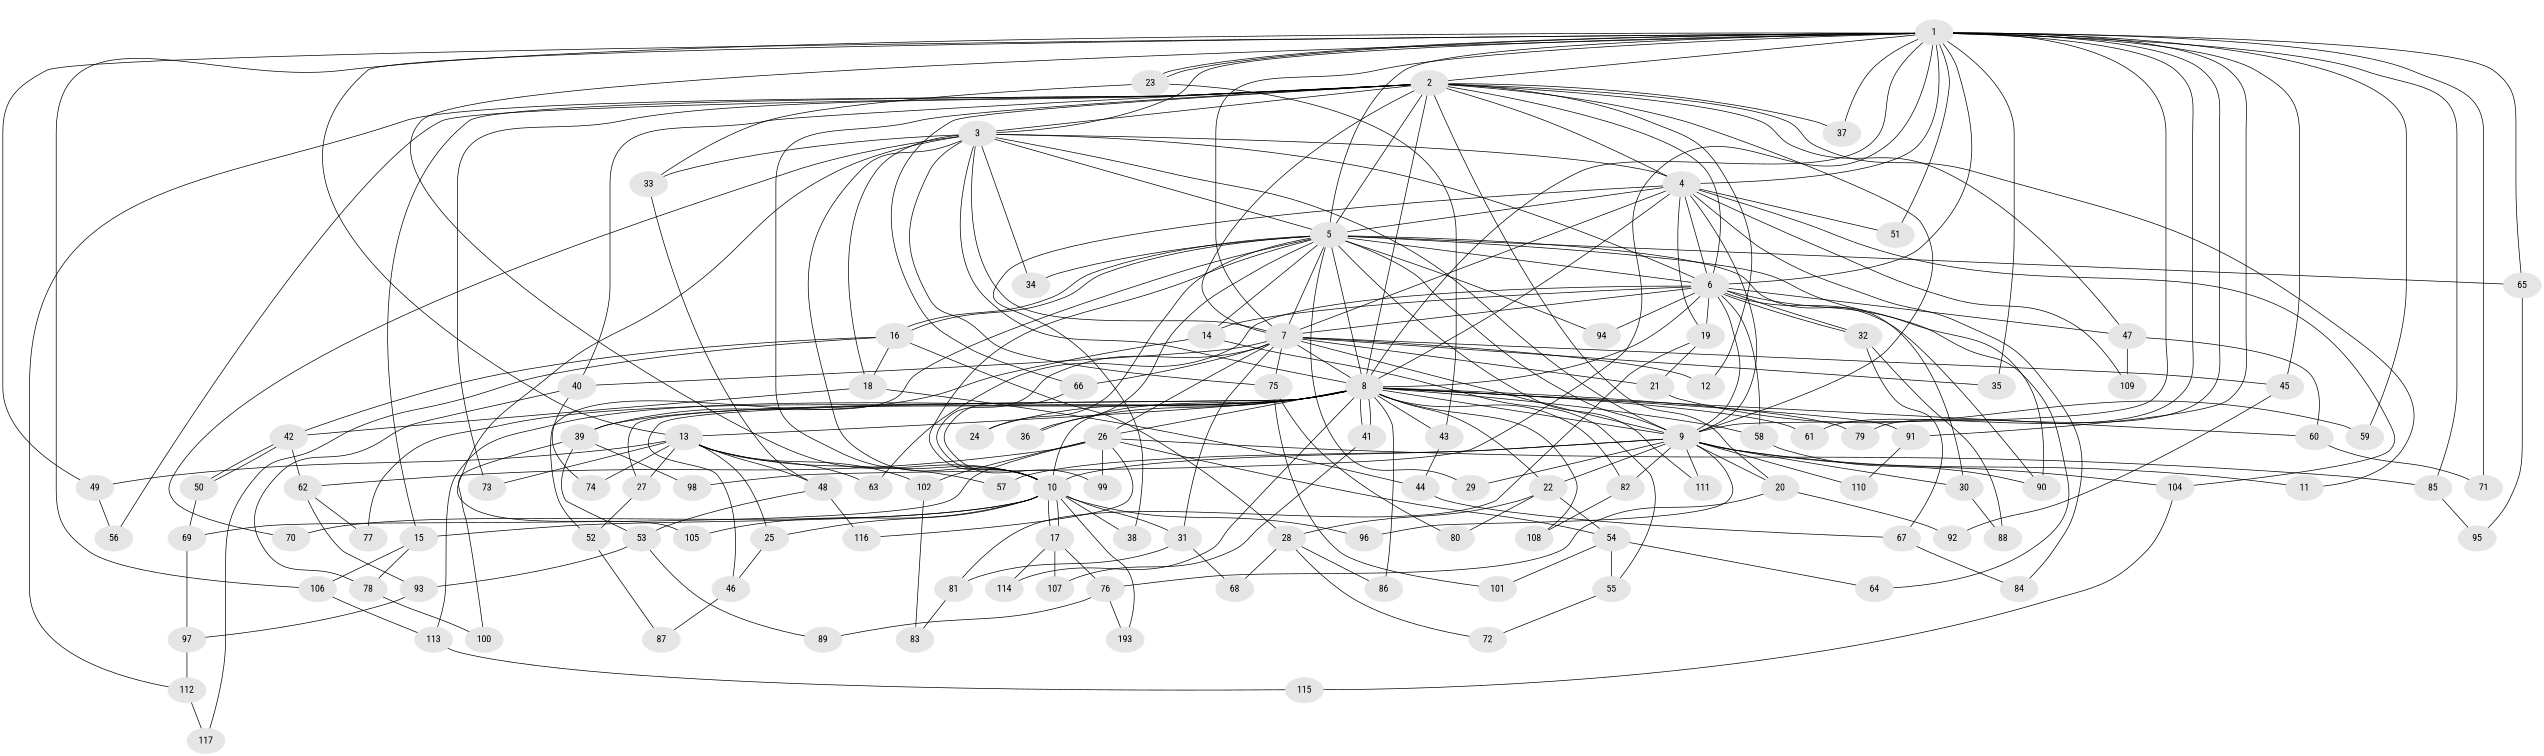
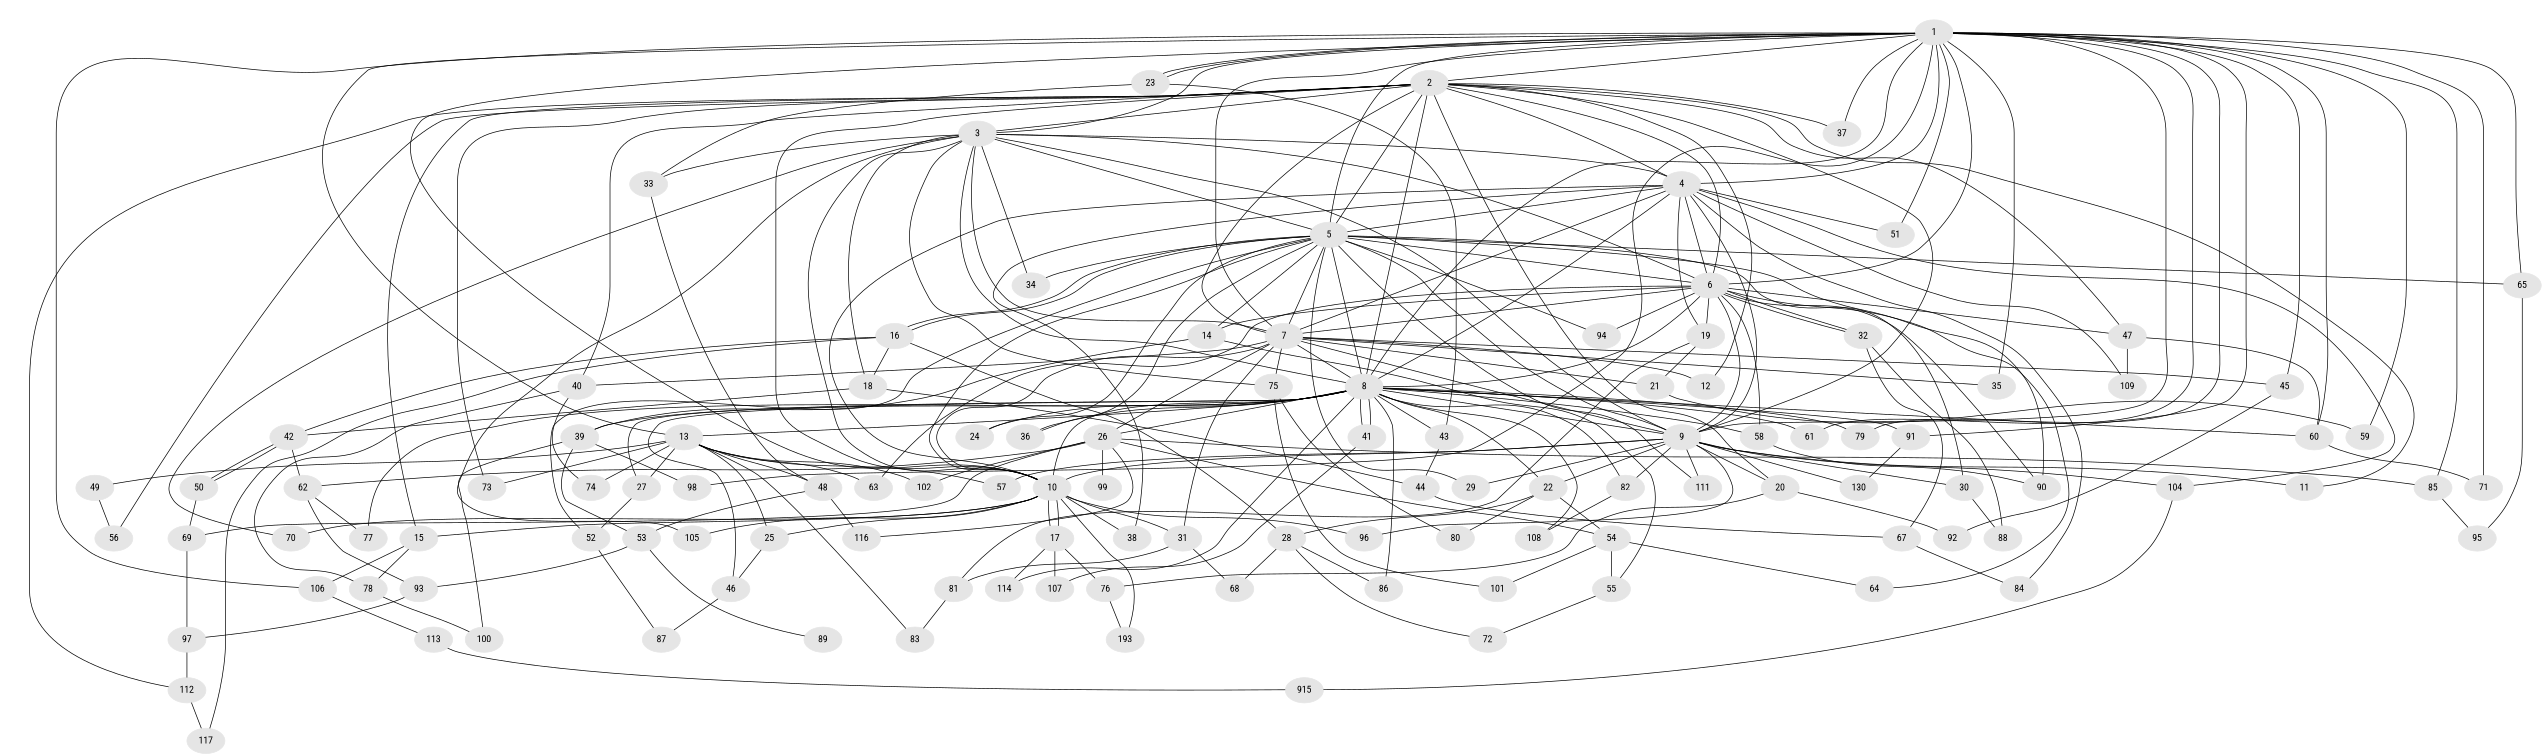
edge "1" -- "49": now "1" -- "60"
edge "4" -- "10": added
node "66": removed
edge "8" -- "113": removed
node "110": label "110" -> "130"
edge "102" -- "83": now "13" -- "83"
edge "76" -- "89": removed
node "115": label "115" -> "915"
